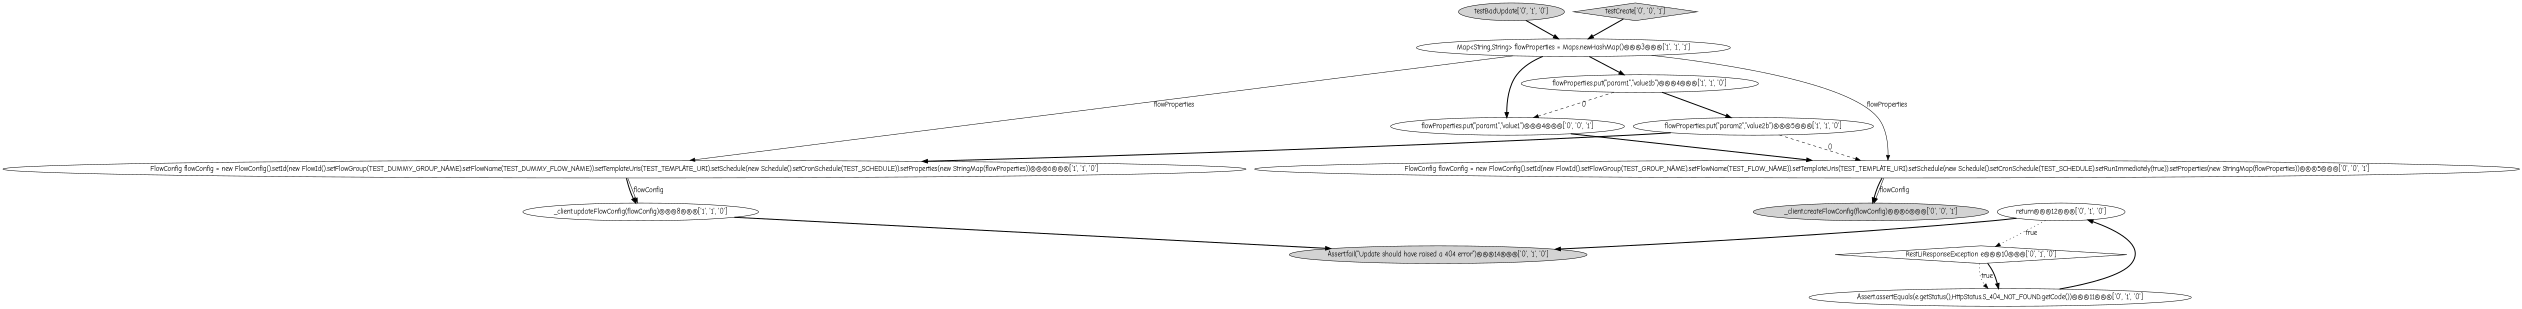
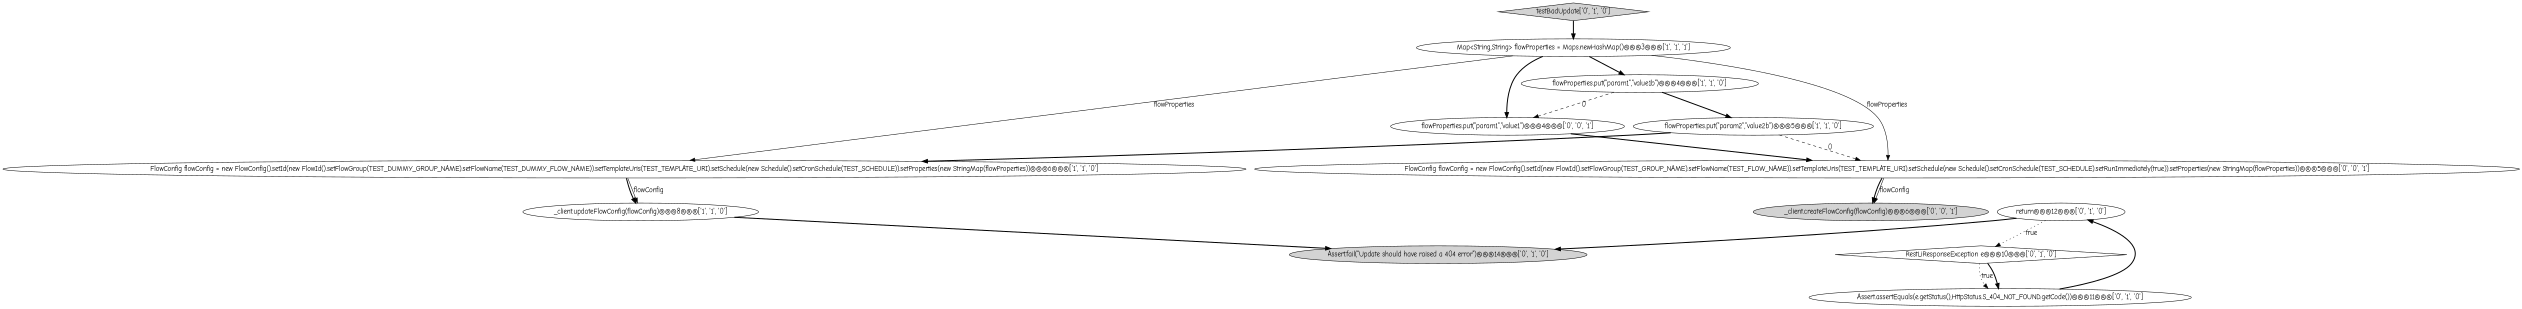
node "testBadUpdate['0', '1', '0']": shape ellipse -> diamond
node "testCreate['0', '0', '1']": removed
